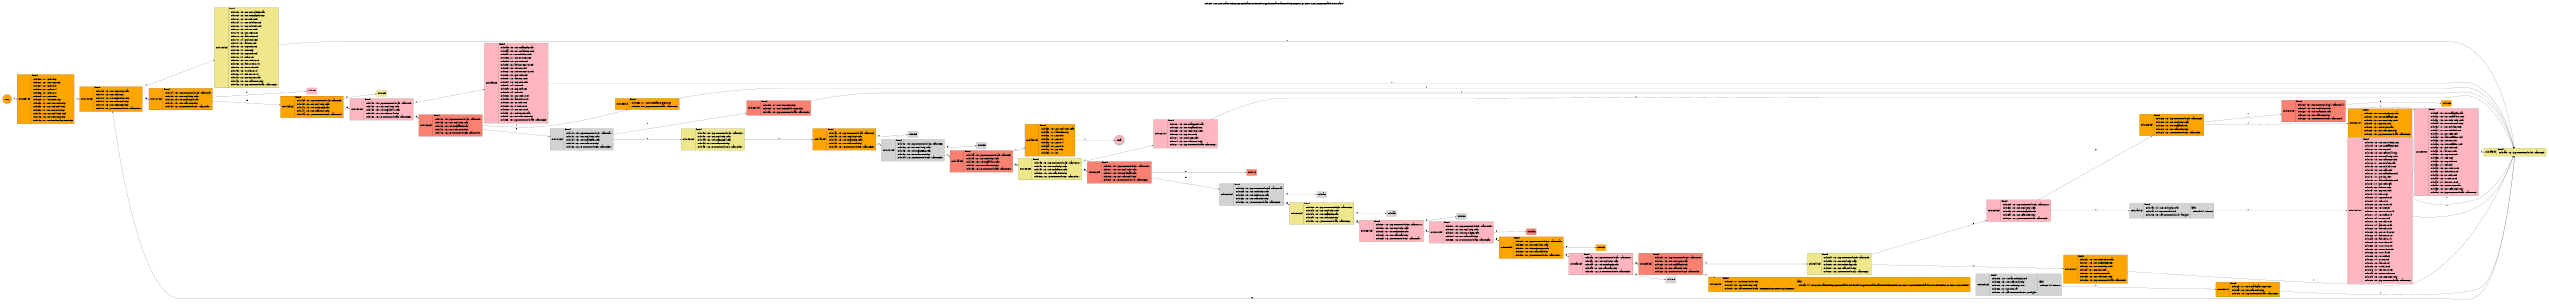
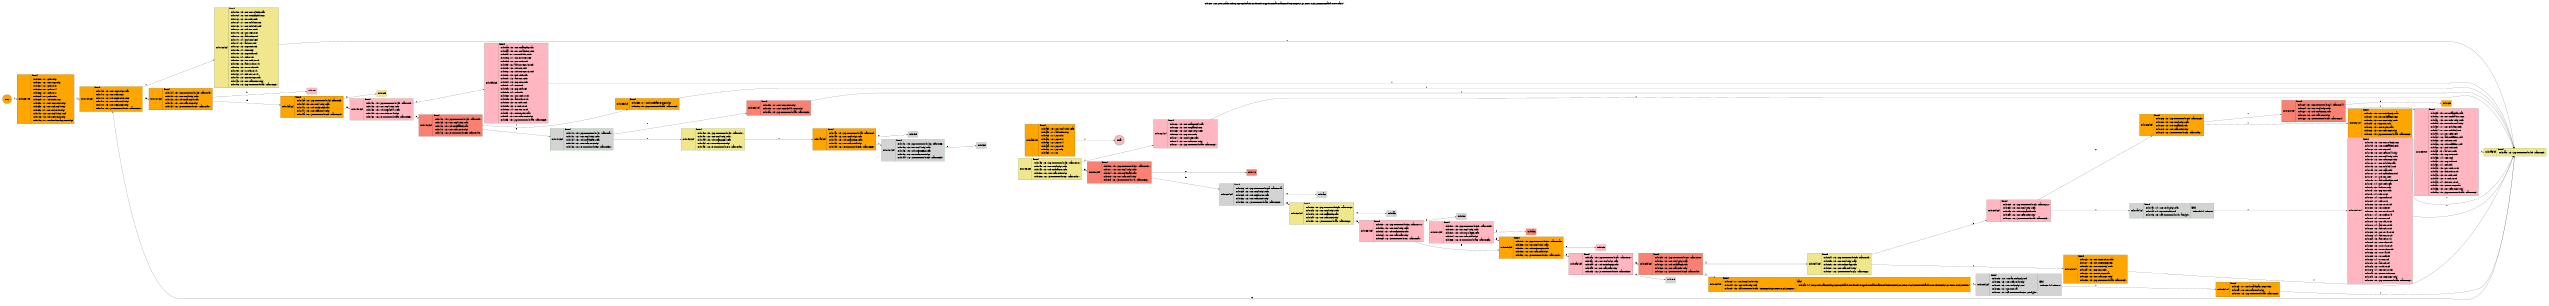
node "0x4014da [25]": removed
edge "0x401557 [25]" -> "0x401570 [25]": now "0x401557 [25]" -> "0x401589 [25]"
node "0x4016b0": fillcolor orange -> lightpink
edge "0x4018cd [15]" -> "0x4018dc [23]": added, label "1"
